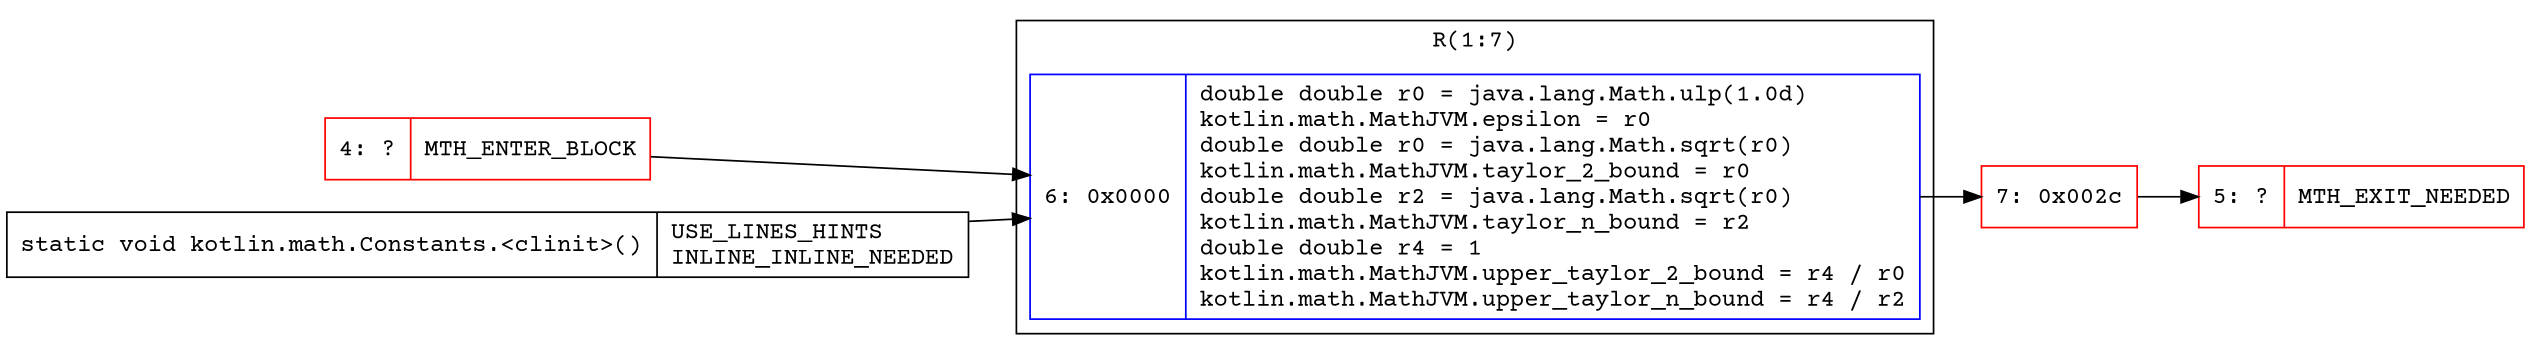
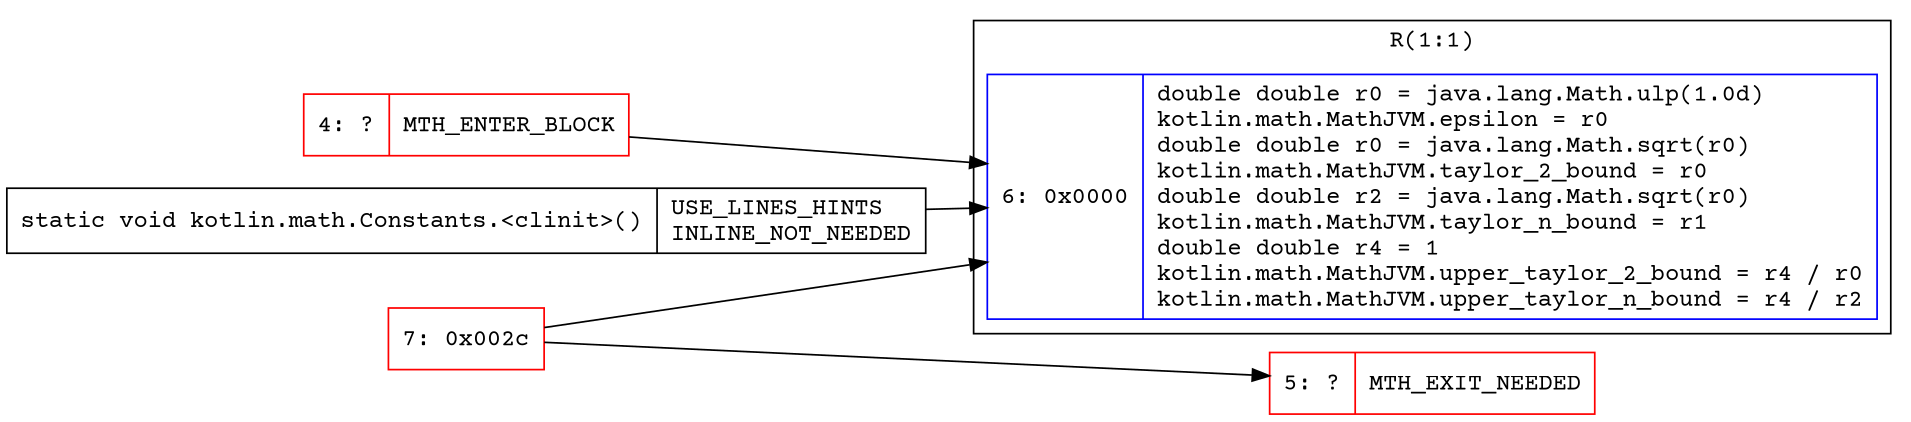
cluster "R(1:7)": label "R(1:7)" -> "R(1:1)"
edge "6: 0x0000" -> "7: 0x002c": reversed
node "6: 0x0000": text "kotlin.math.MathJVM.taylor_n_bound = r2" -> "kotlin.math.MathJVM.taylor_n_bound = r1"
node "static void kotlin.math.Constants.<clinit>()": text "INLINE_INLINE_NEEDED" -> "INLINE_NOT_NEEDED"
